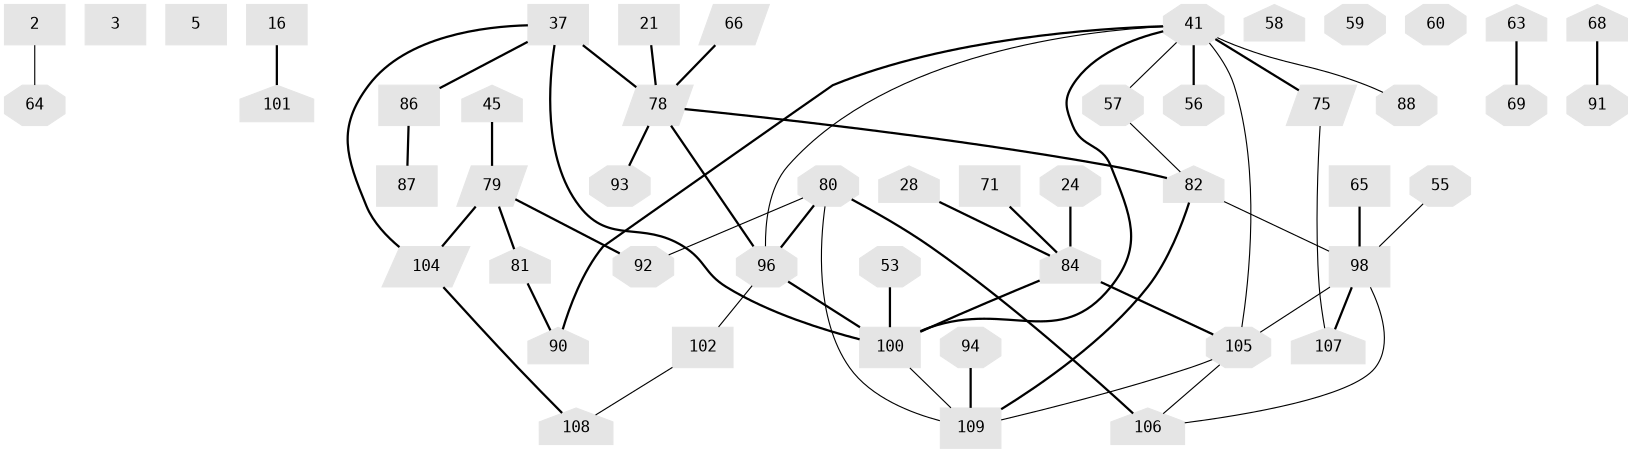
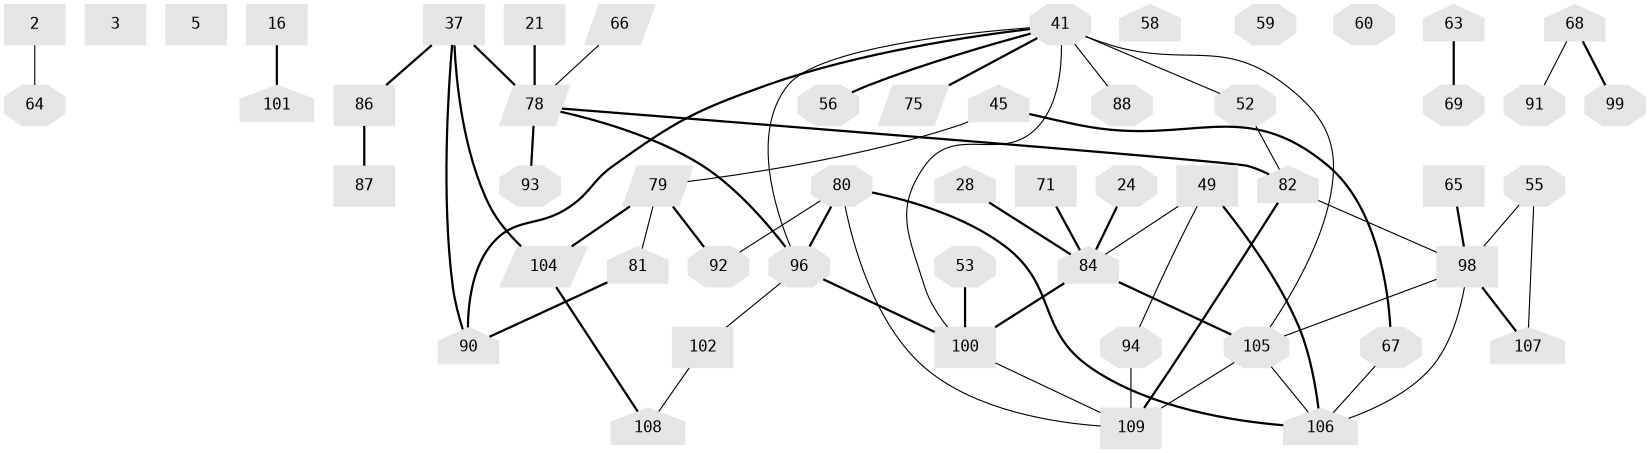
edge "68" -- "91": style bold -> solid
edge "66" -- "78": style bold -> solid
node "57": label "57" -> "52"
node "99": added
edge "45" -- "79": style bold -> solid
node "49": added
edge "41" -- "100": style bold -> solid
edge "75" -- "107": now "55" -- "107"
edge "79" -- "81": style bold -> solid
edge "37" -- "100": now "37" -- "90"
node "67": added
edge "94" -- "109": style bold -> solid
